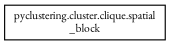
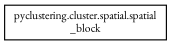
node "pyclustering.cluster.clique.spatial _block": label "pyclustering.cluster.clique.spatial _block" -> "pyclustering.cluster.spatial.spatial _block"
